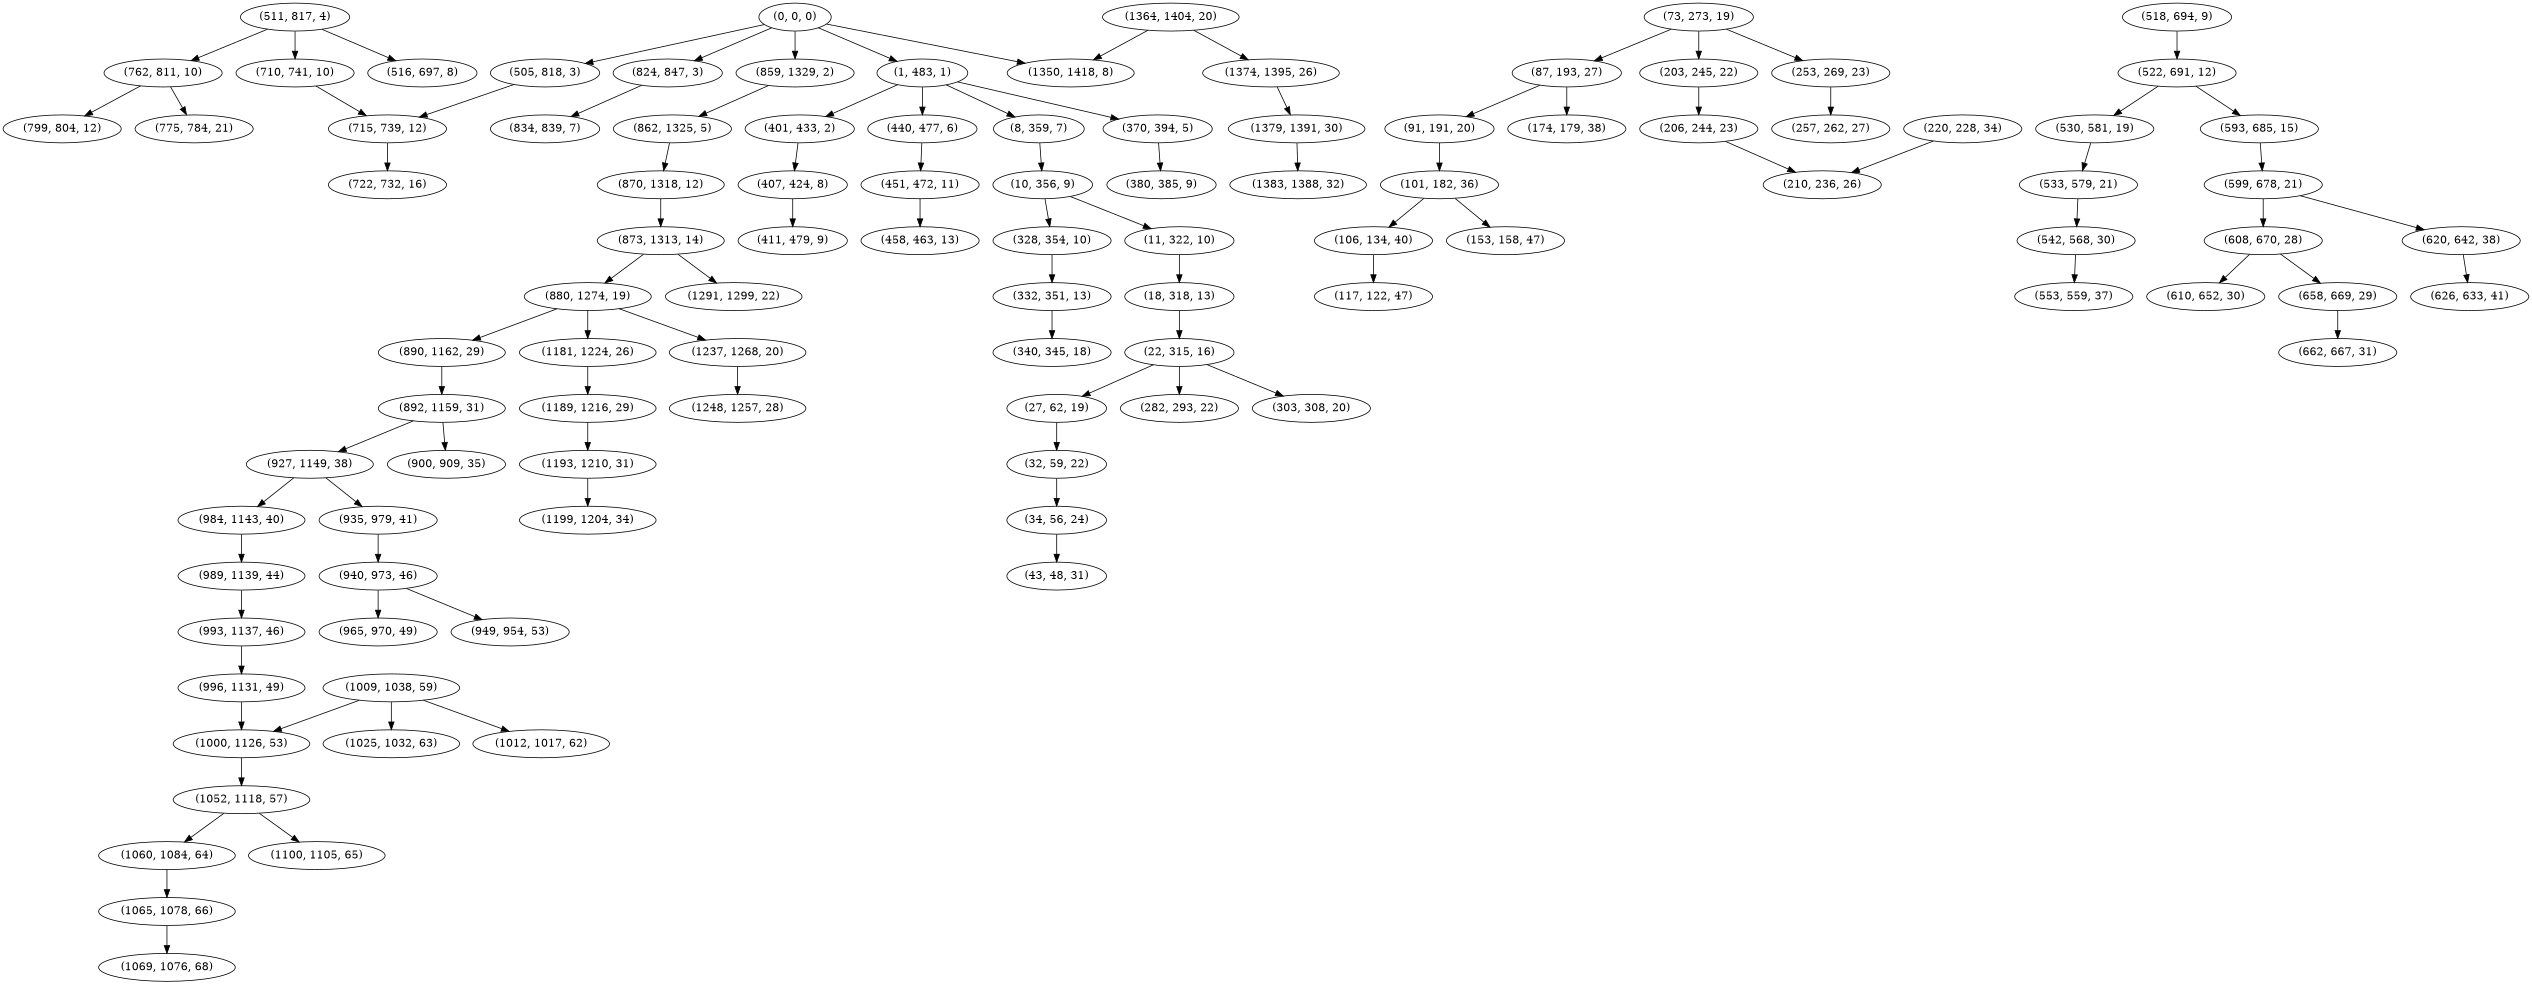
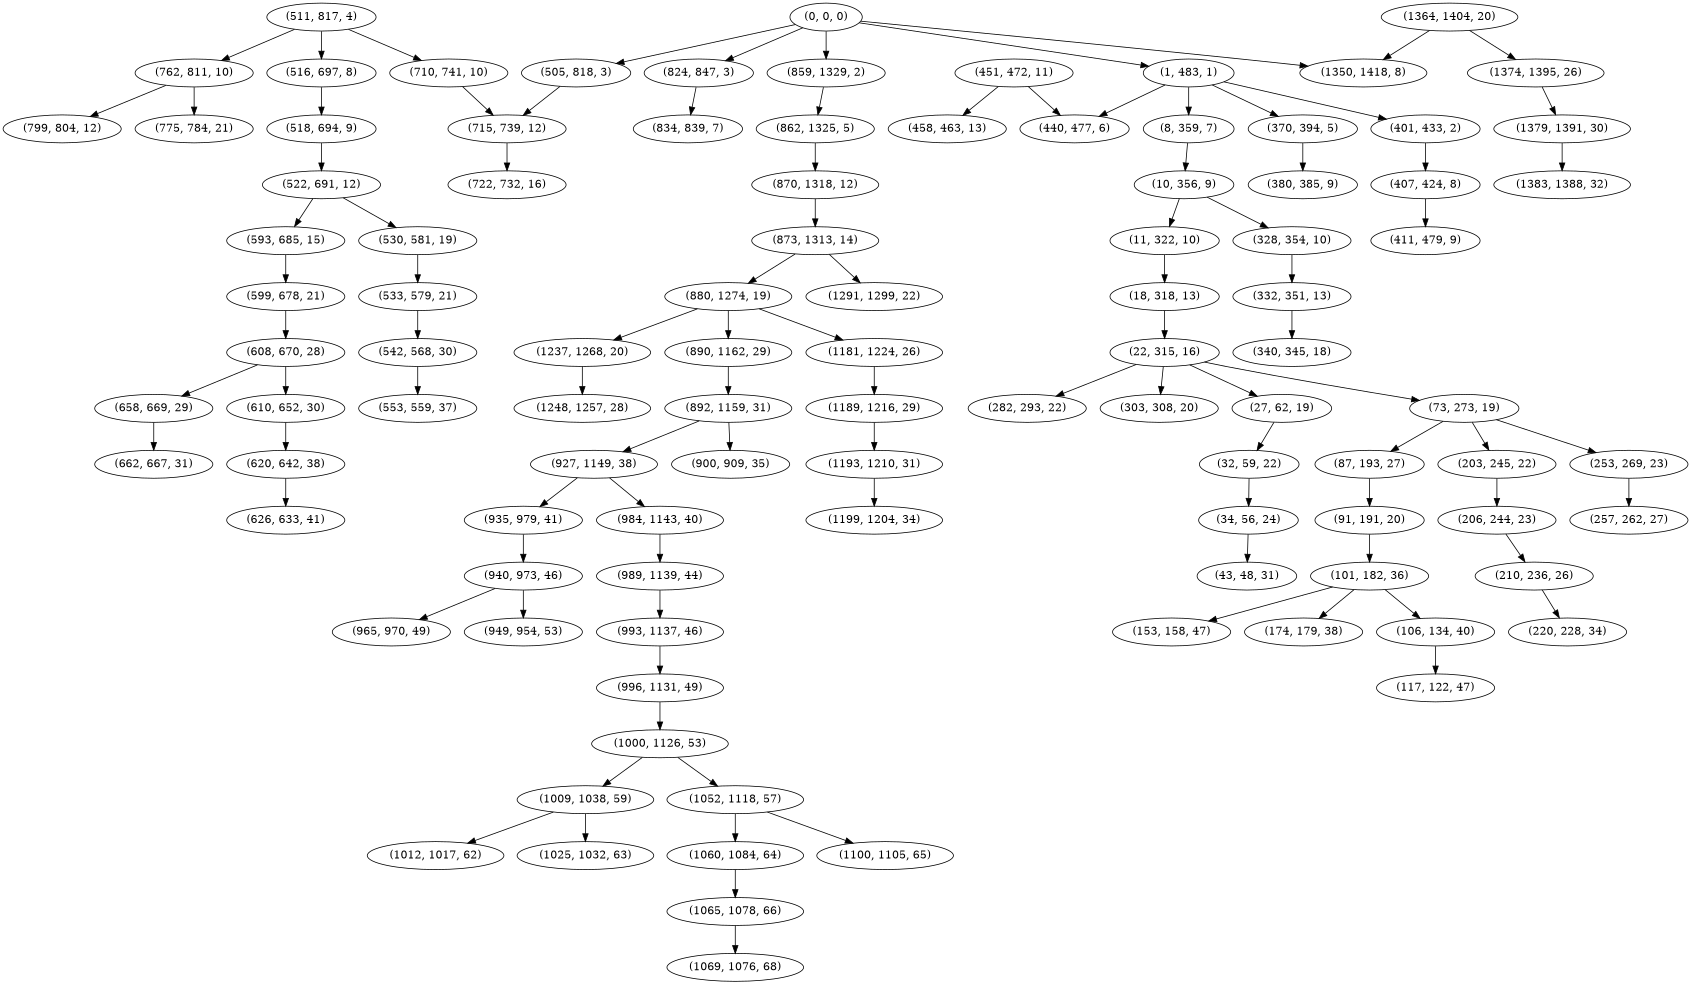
edge "(516, 697, 8)" -> "(518, 694, 9)": added
edge "(87, 193, 27)" -> "(174, 179, 38)": now "(101, 182, 36)" -> "(174, 179, 38)"
edge "(440, 477, 6)" -> "(451, 472, 11)": reversed
edge "(220, 228, 34)" -> "(210, 236, 26)": reversed
edge "(599, 678, 21)" -> "(620, 642, 38)": now "(610, 652, 30)" -> "(620, 642, 38)"
edge "(22, 315, 16)" -> "(73, 273, 19)": added
edge "(1009, 1038, 59)" -> "(1000, 1126, 53)": reversed
